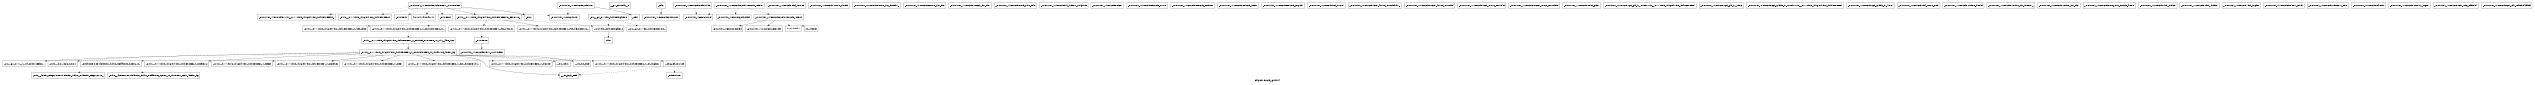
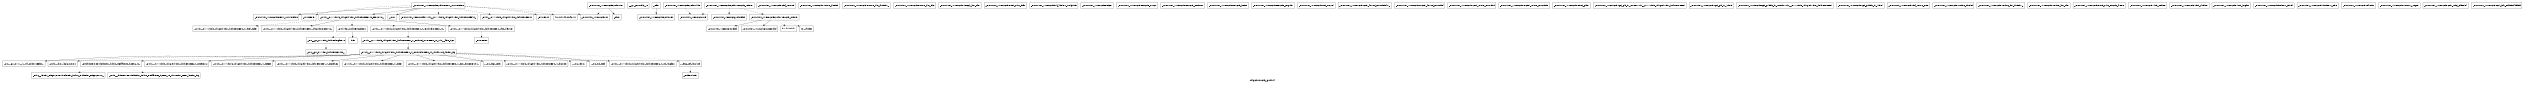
edge "_ZN9__gnu_cxx11char_traitsIcE6lengthEPKc" -> "_ZNSt11char_traitsIcE6lengthEPKc": reversed
edge "_ZNSaIcED2Ev" -> "_ZN9LAMMPS_NS7ComputeC2EPNS_6LAMMPSEiPPc": now "_ZN9LAMMPS_NS15ComputeGyrationC2EPNS_6LAMMPSEiPPc" -> "_ZN9LAMMPS_NS7ComputeC2EPNS_6LAMMPSEiPPc"
edge "__clang_call_terminate" -> "__cxa_begin_catch": removed
